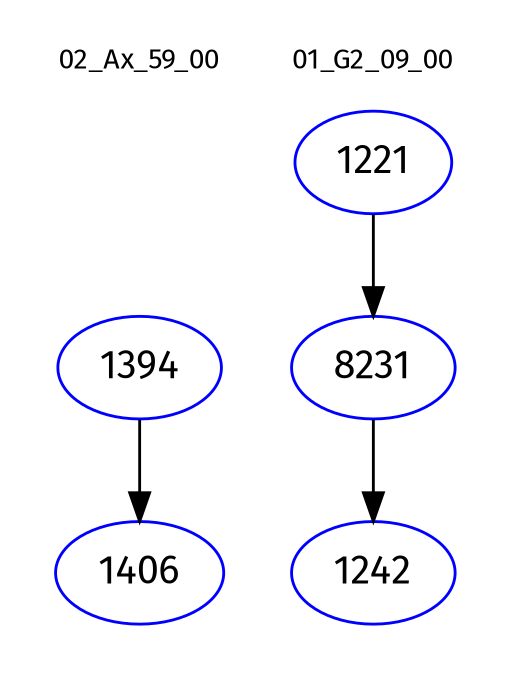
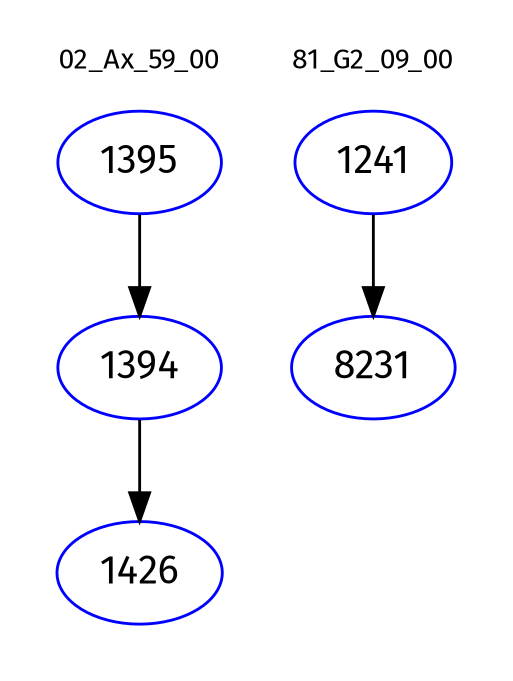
cluster "01_G2_09_00": label "01_G2_09_00" -> "81_G2_09_00"
node "1395": added
node "1221": label "1221" -> "1241"
node "1406": label "1406" -> "1426"
node "1242": removed
